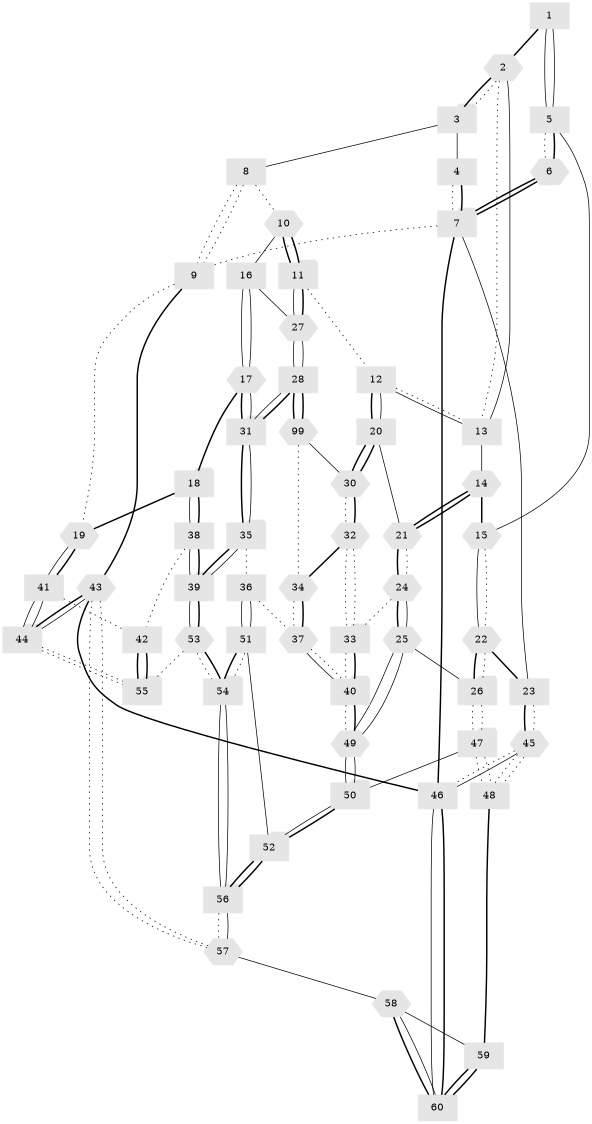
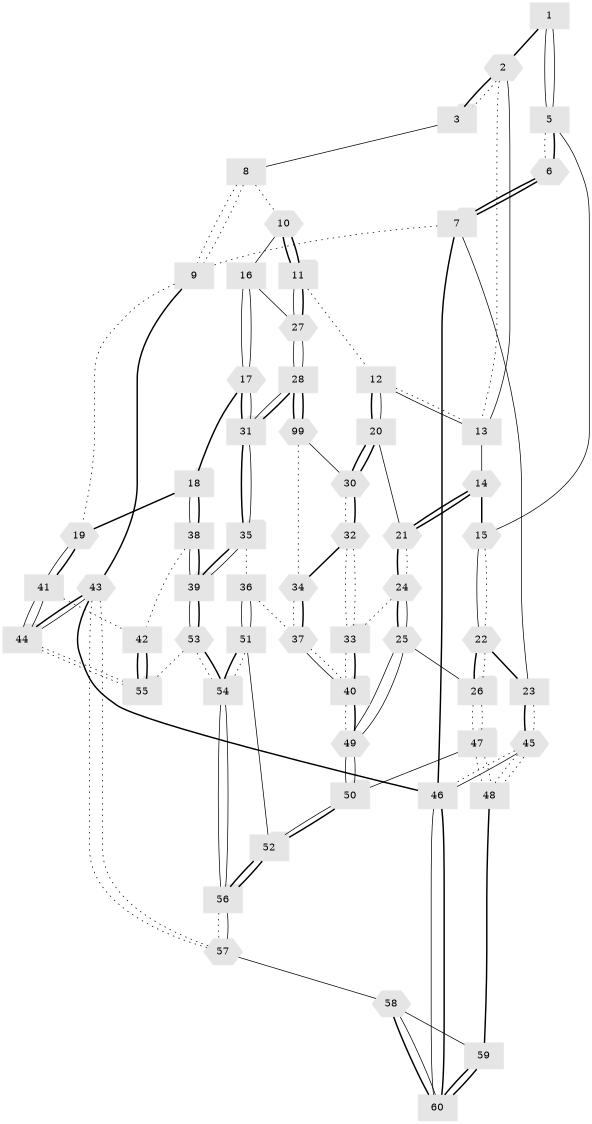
node "4": removed
